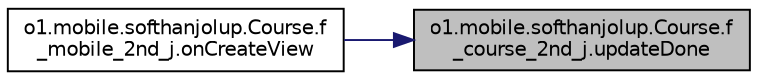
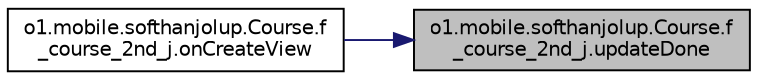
node "o1.mobile.softhanjolup.Course.f _mobile_2nd_j.onCreateView": label "o1.mobile.softhanjolup.Course.f _mobile_2nd_j.onCreateView" -> "o1.mobile.softhanjolup.Course.f _course_2nd_j.onCreateView"
